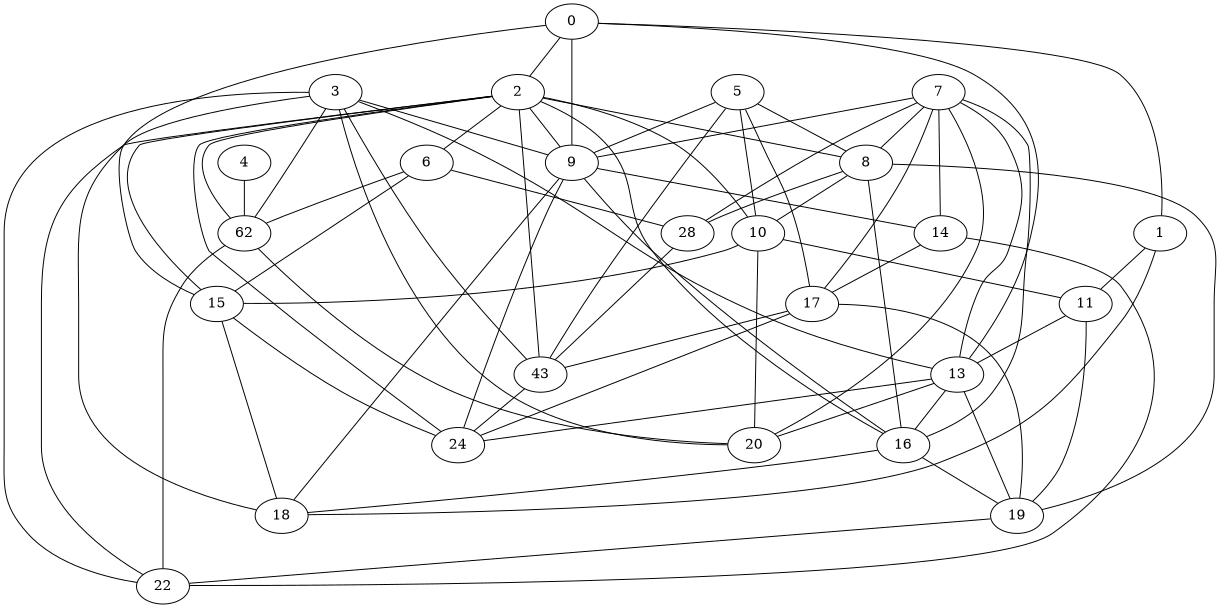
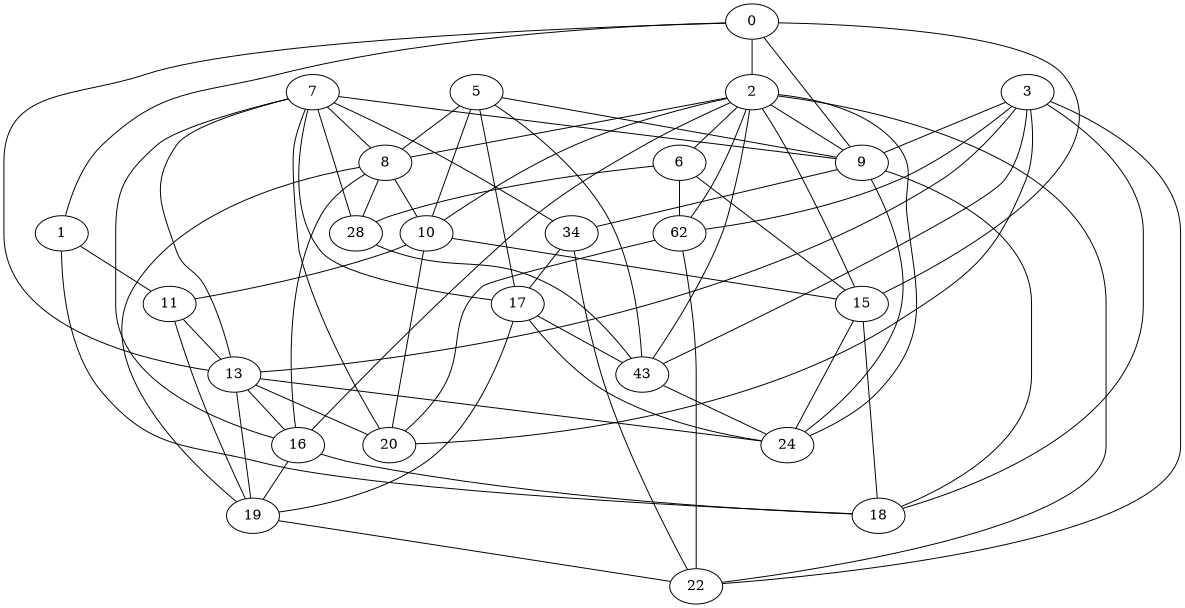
node "4": removed
node "14": label "14" -> "34"
edge "9" -- "16": removed
